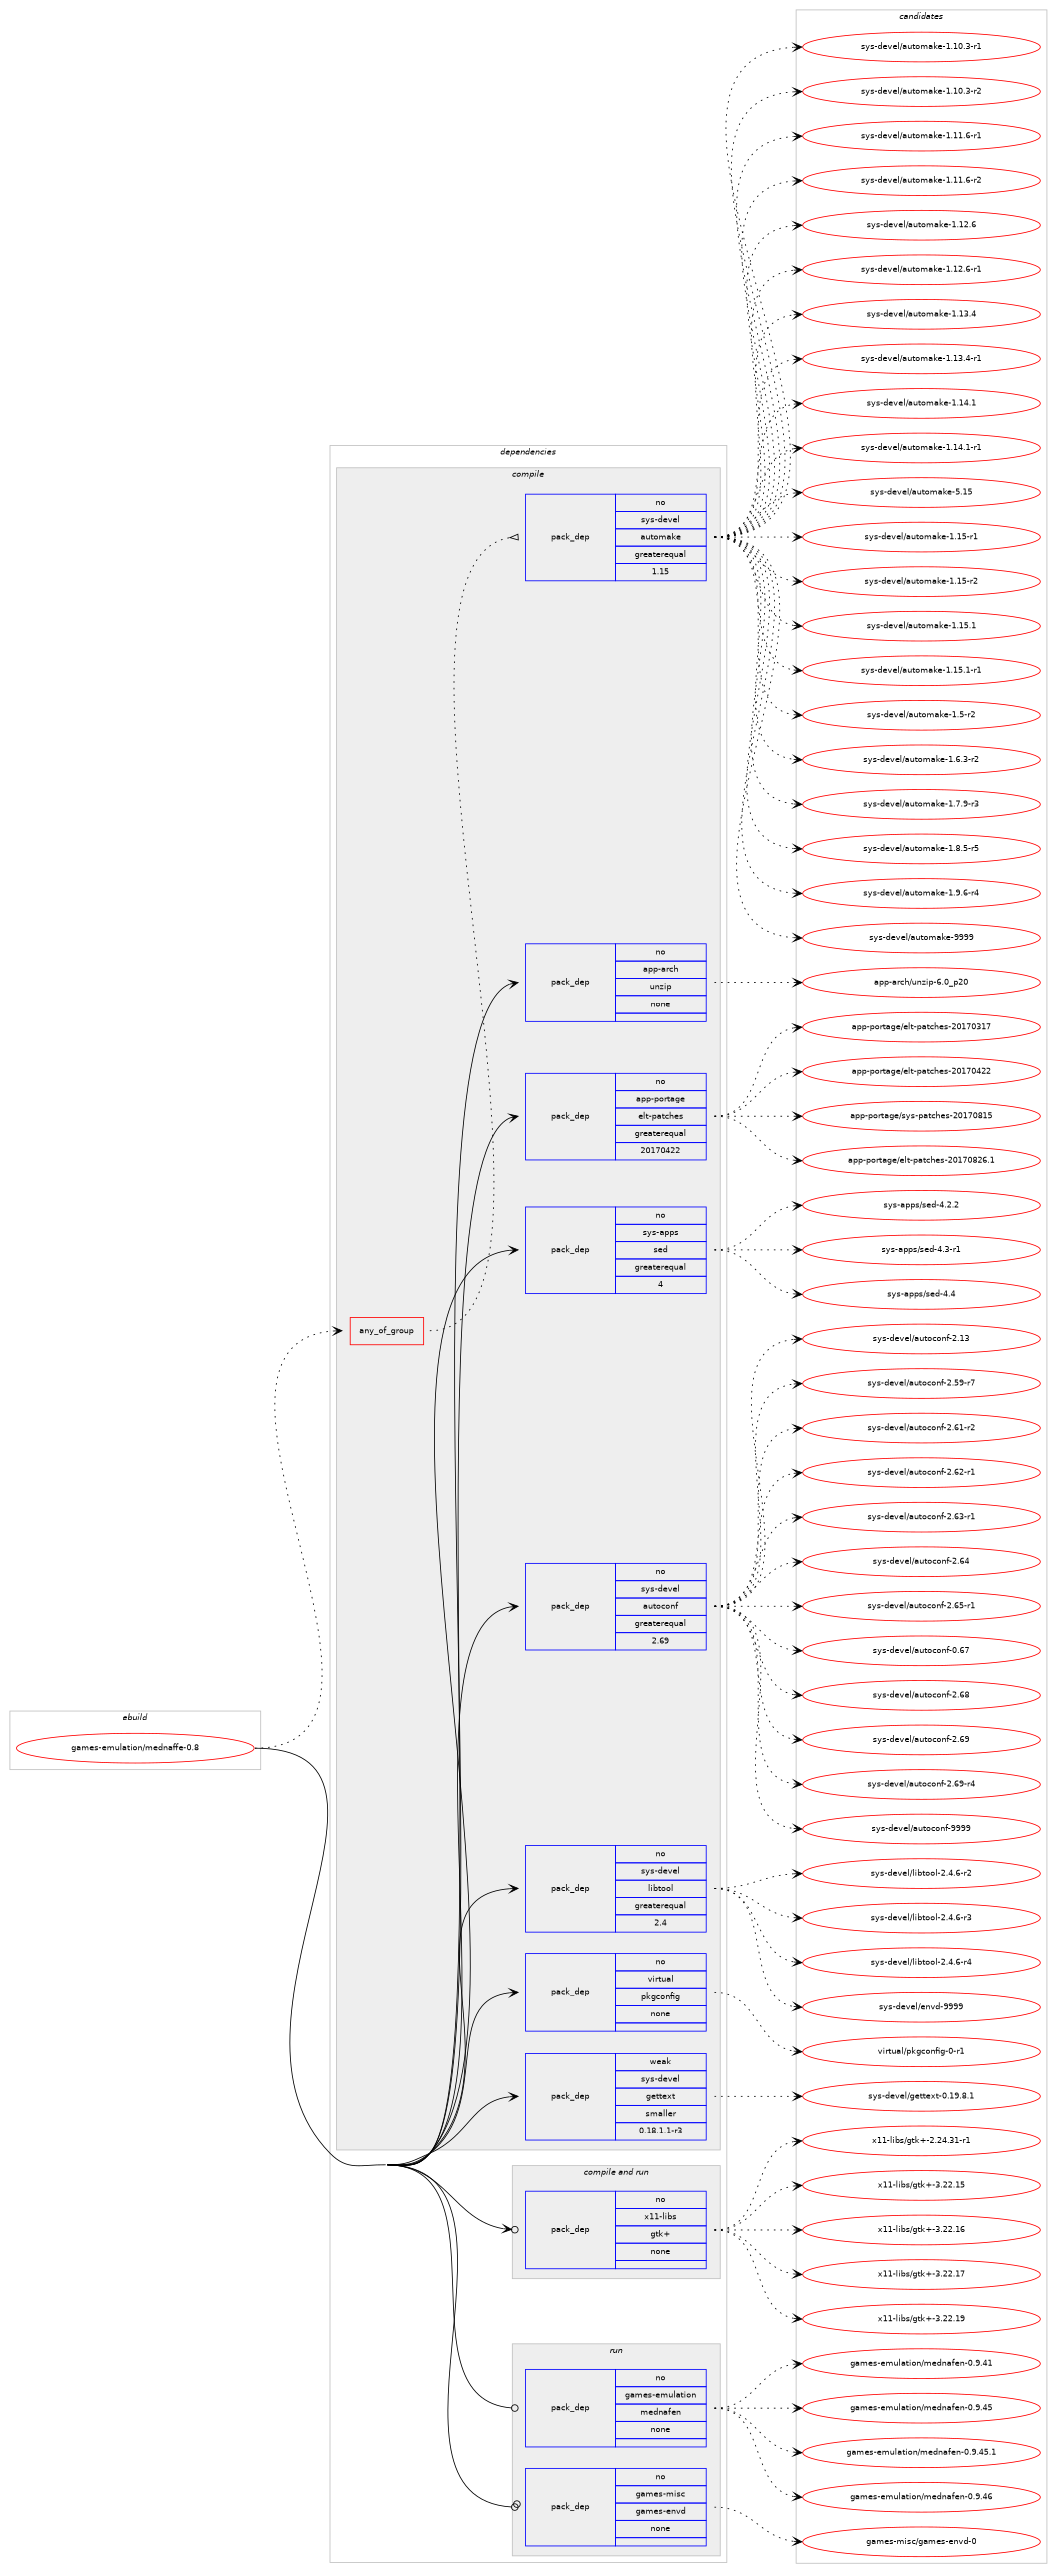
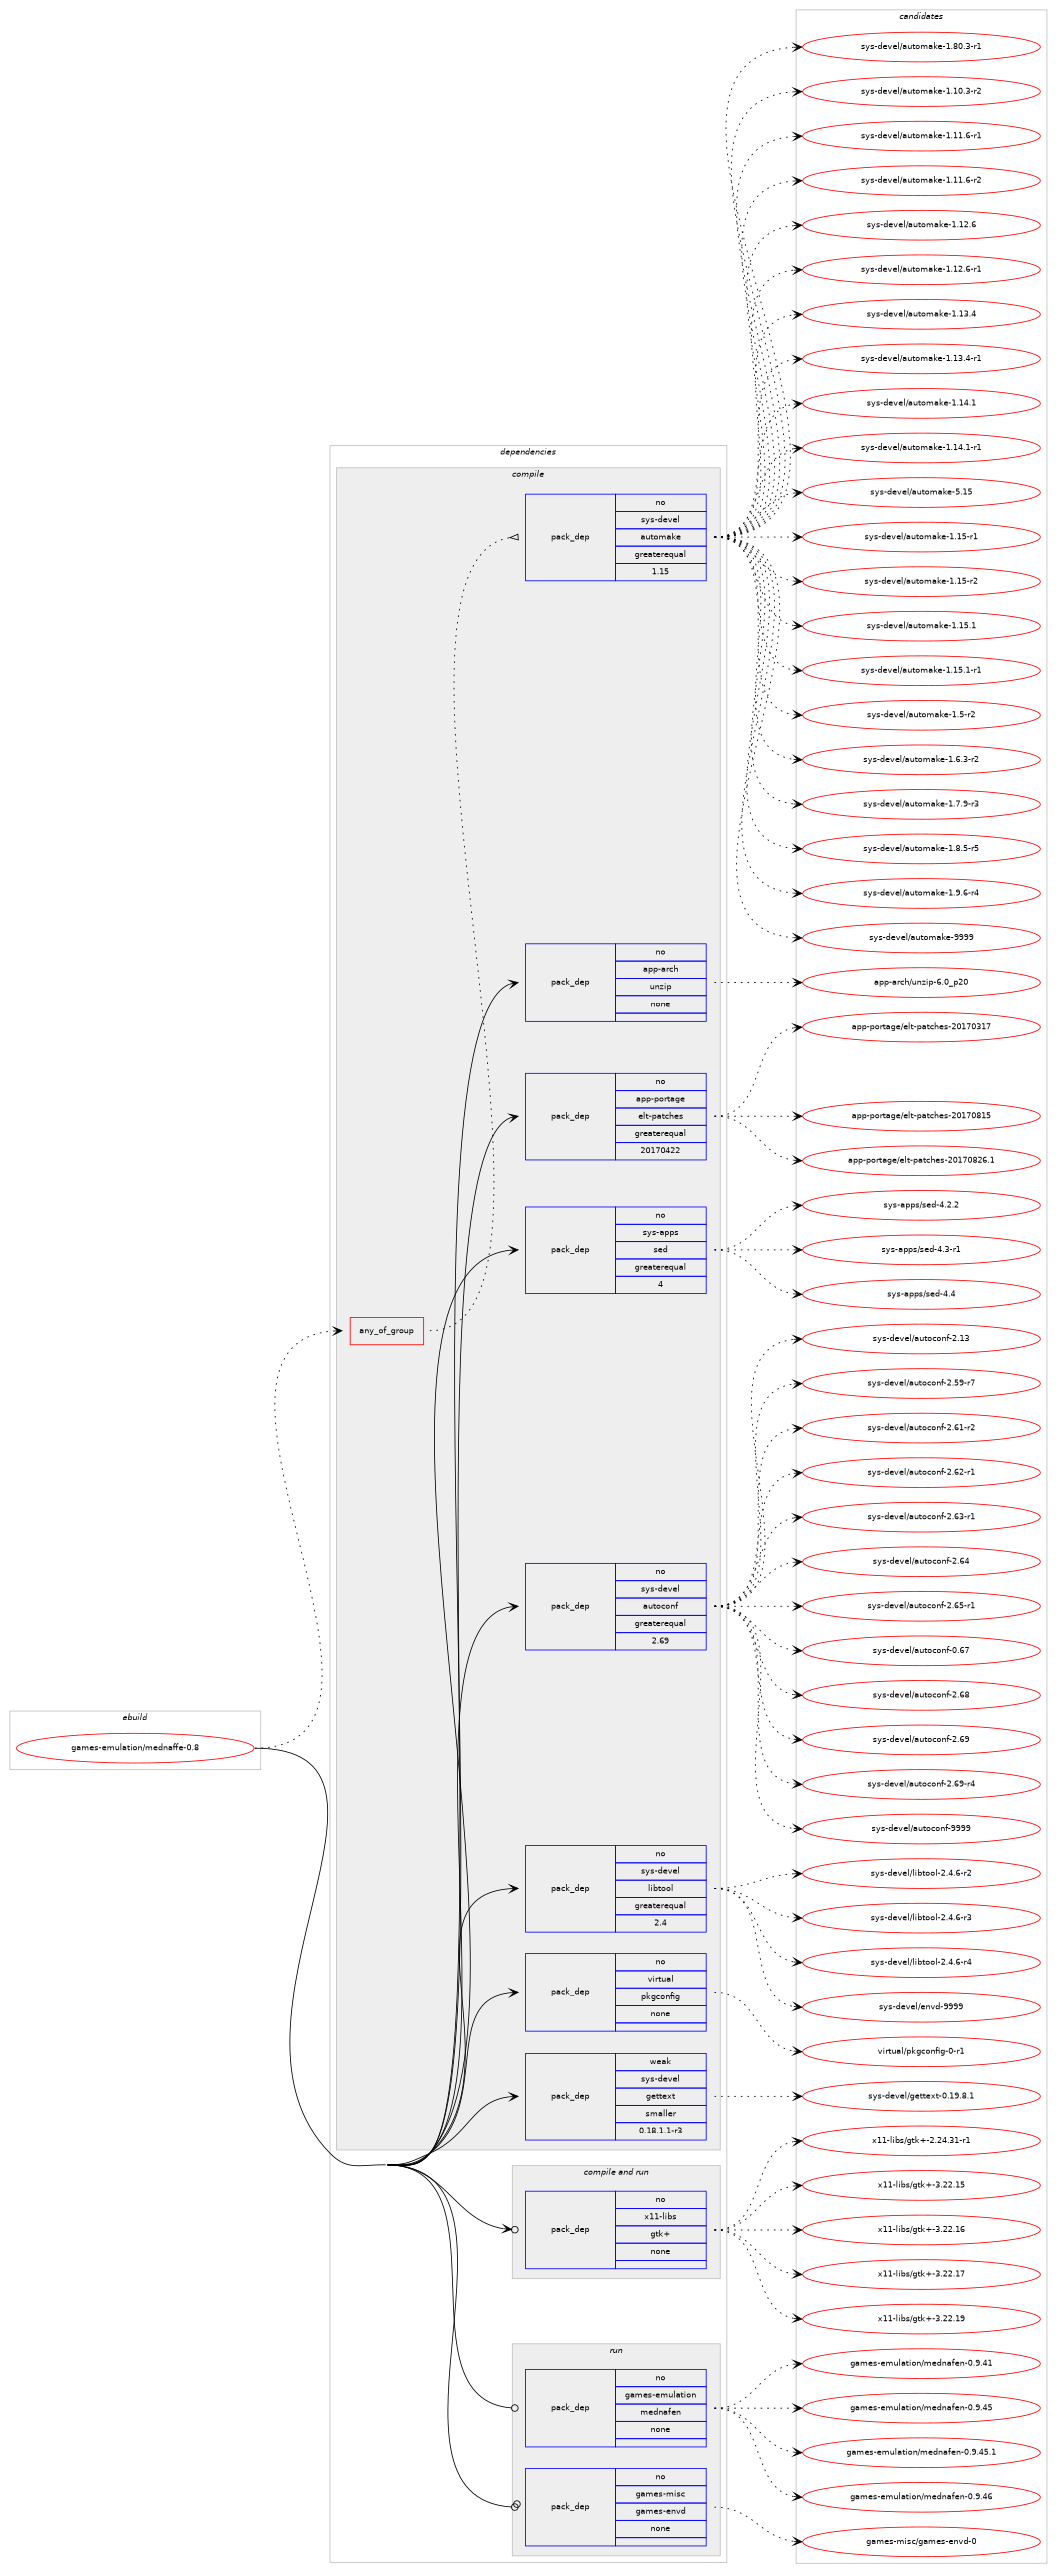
node "sys-devel/automake-1.10.3-r1": label "sys-devel/automake-1.10.3-r1" -> "sys-devel/automake-1.80.3-r1"
node "app-portage/elt-patches-20170422": removed
node "app-portage/sys-patches-20170815": label "app-portage/sys-patches-20170815" -> "app-portage/elt-patches-20170815"
